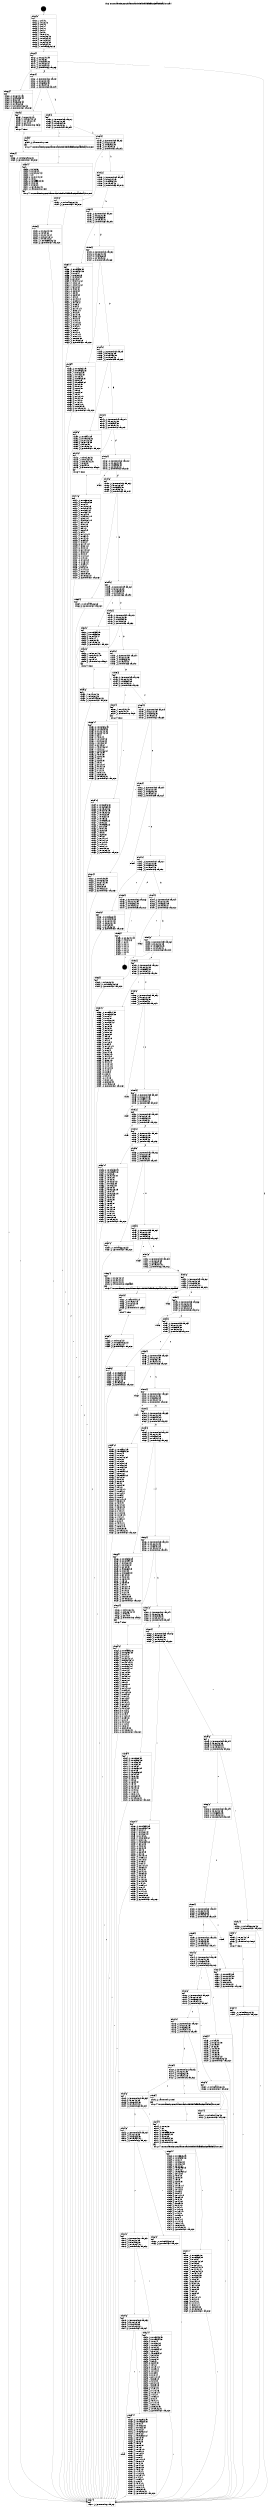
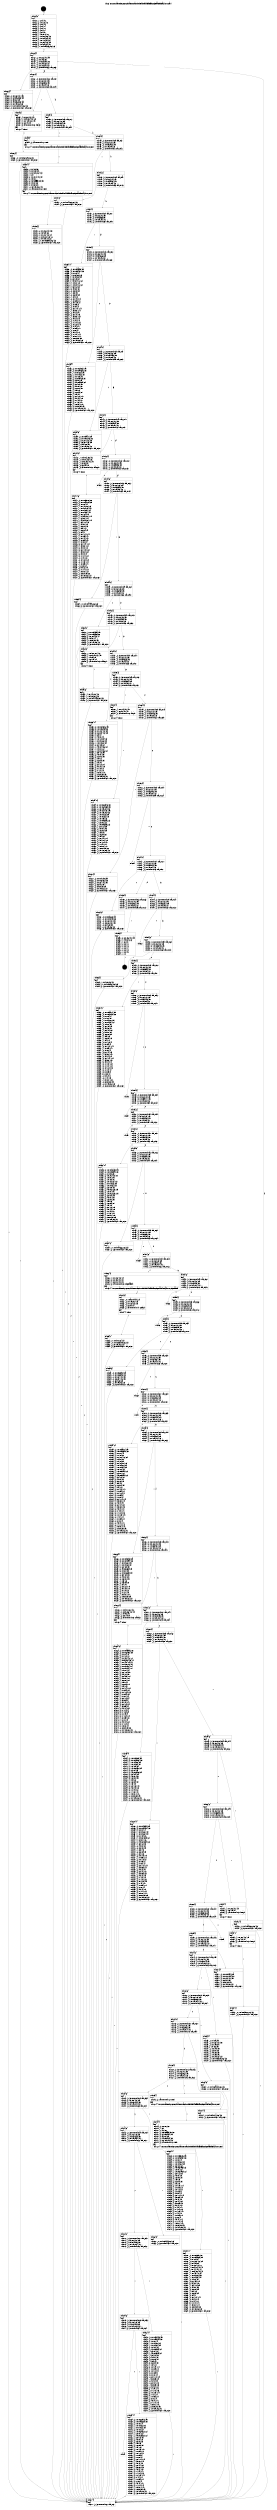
node "0x402d1f [12]": added
